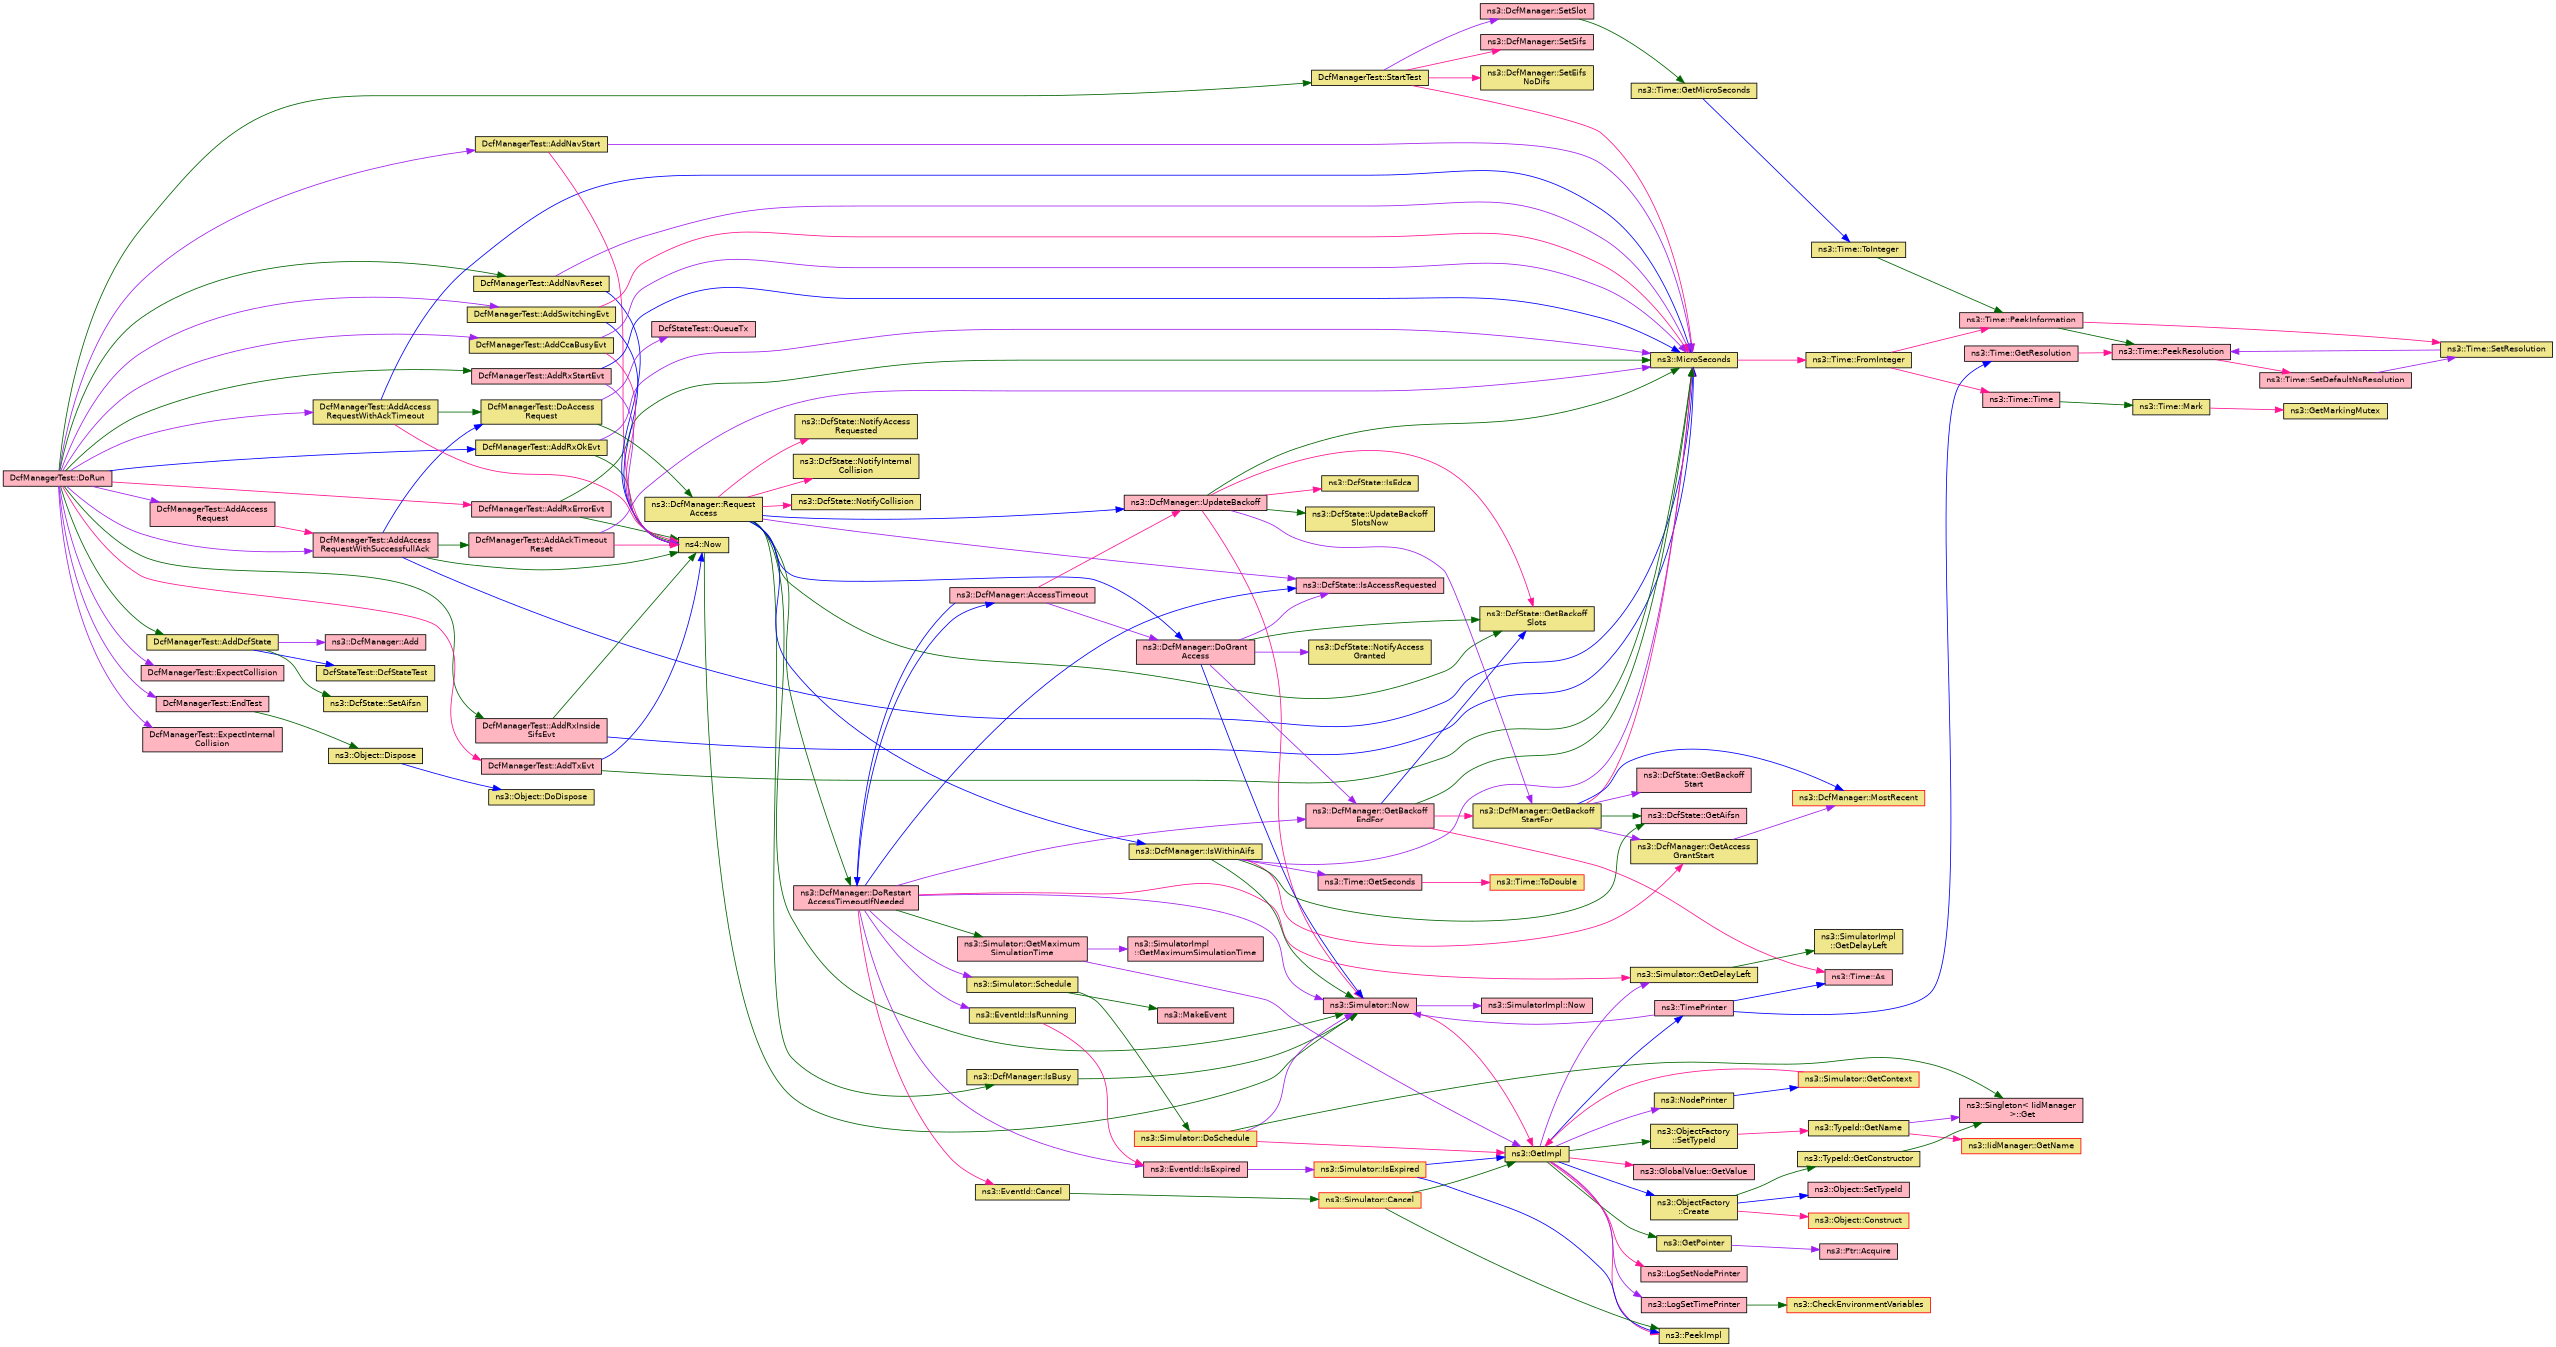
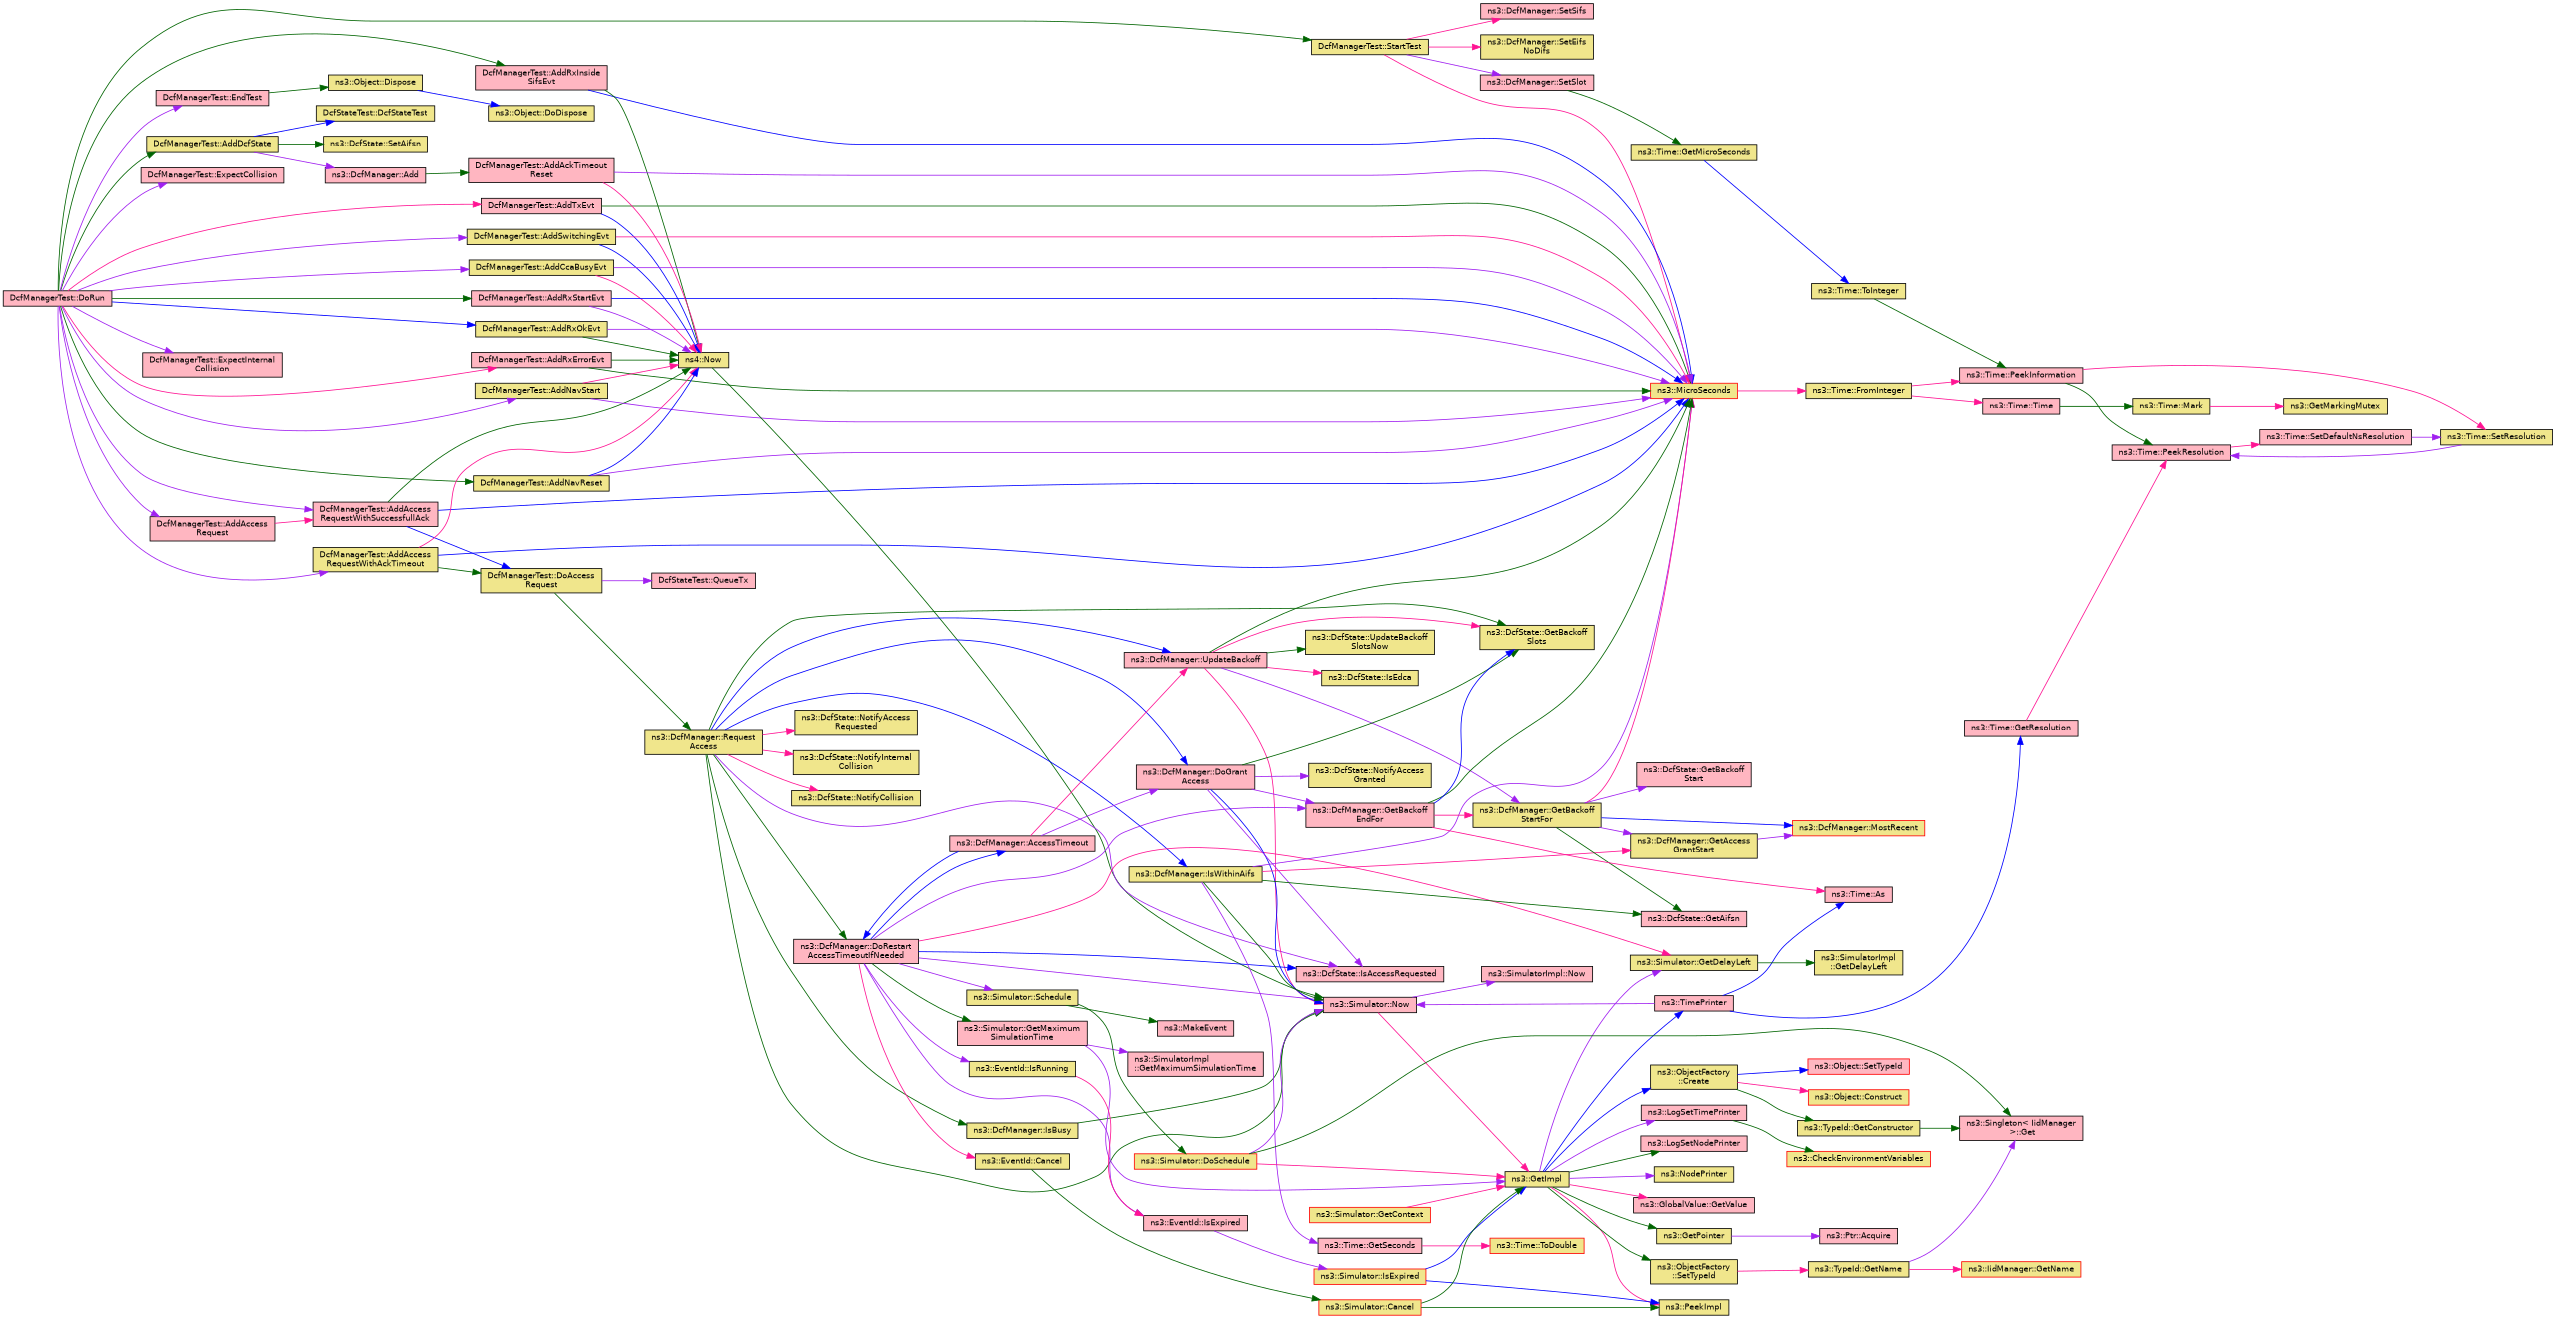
node "ns3::MicroSeconds": color black -> red
edge "DcfManagerTest::AddAccess RequestWithSuccessfullAck" -> "DcfManagerTest::AddAckTimeout Reset": now "ns3::DcfManager::Add" -> "DcfManagerTest::AddAckTimeout Reset"
edge "ns3::NodePrinter" -> "ns3::Simulator::GetContext": removed
node "ns3::Object::SetTypeId": color black -> red
edge "ns3::GetImpl" -> "ns3::LogSetNodePrinter": color deeppink -> darkgreen
